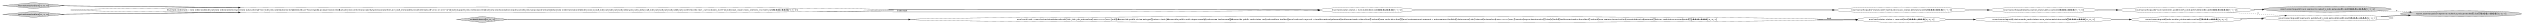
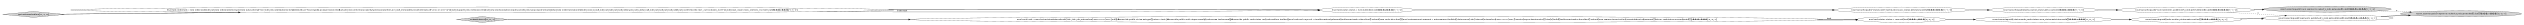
node "testIndexTaskFailure['1', '0', '0']": removed
